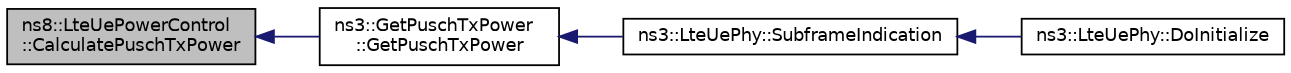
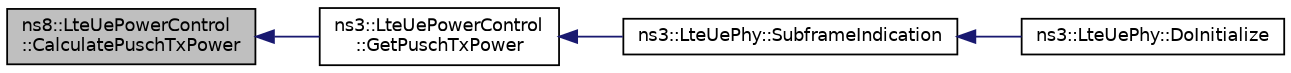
node "ns3::GetPuschTxPower ::GetPuschTxPower": label "ns3::GetPuschTxPower ::GetPuschTxPower" -> "ns3::LteUePowerControl ::GetPuschTxPower"
